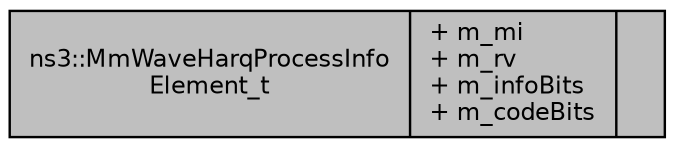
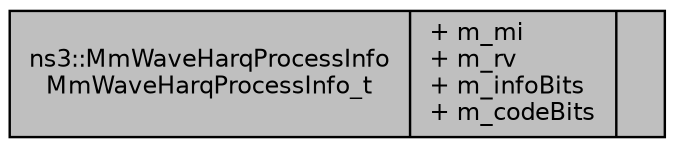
node "ns3::MmWaveHarqProcessInfo": text "Element_t" -> "MmWaveHarqProcessInfo_t"
